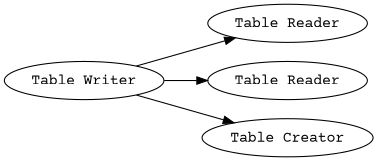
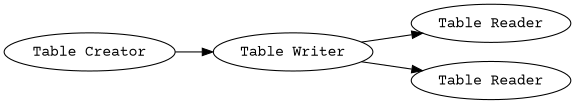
edge "Table Writer" -> "Table Creator": reversed
